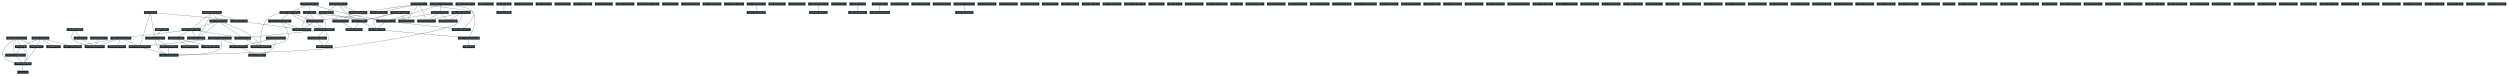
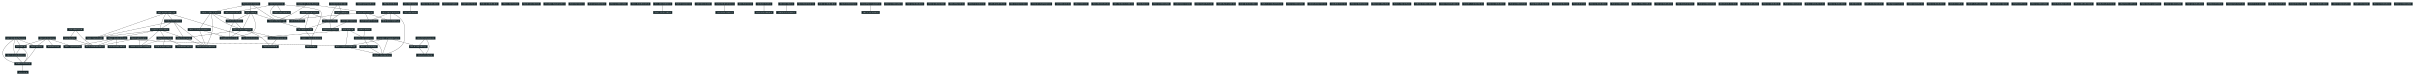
edge "Graciela Dutra Sehnem [10]" -- "Jussara Mendes Lipinski [3]": removed
edge "Odete Messa Torres [12]" -- "Anali Martegani Ferreira [2]": removed
edge "Cleci Menezes Moreira [5]" -- "Fernanda Vargas Ferreira [1]": now "Eloá M. d. Santos Chiquetti [24]" -- "Fernanda Vargas Ferreira [1]"
node "Daniela V. Kassick Müller [2]": removed
node "Cristiane Casagrande Denardin [8]": added
